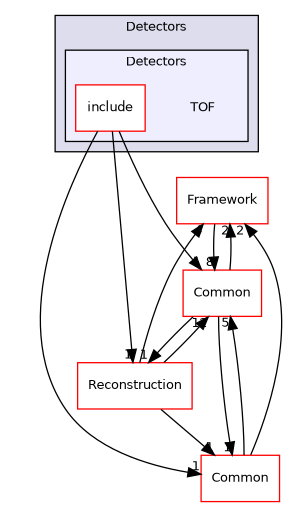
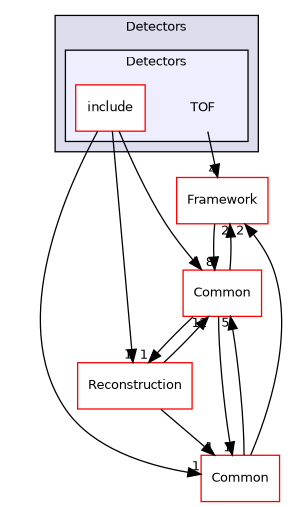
edge "Reconstruction" -> "Framework": now "TOF" -> "Framework"
